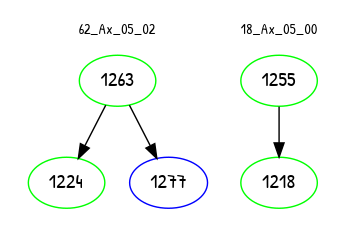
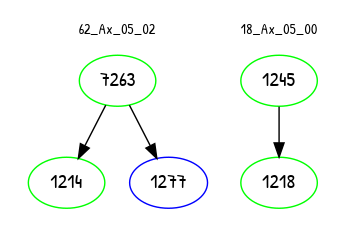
node "1263": label "1263" -> "7263"
node "1255": label "1255" -> "1245"
node "1224": label "1224" -> "1214"
